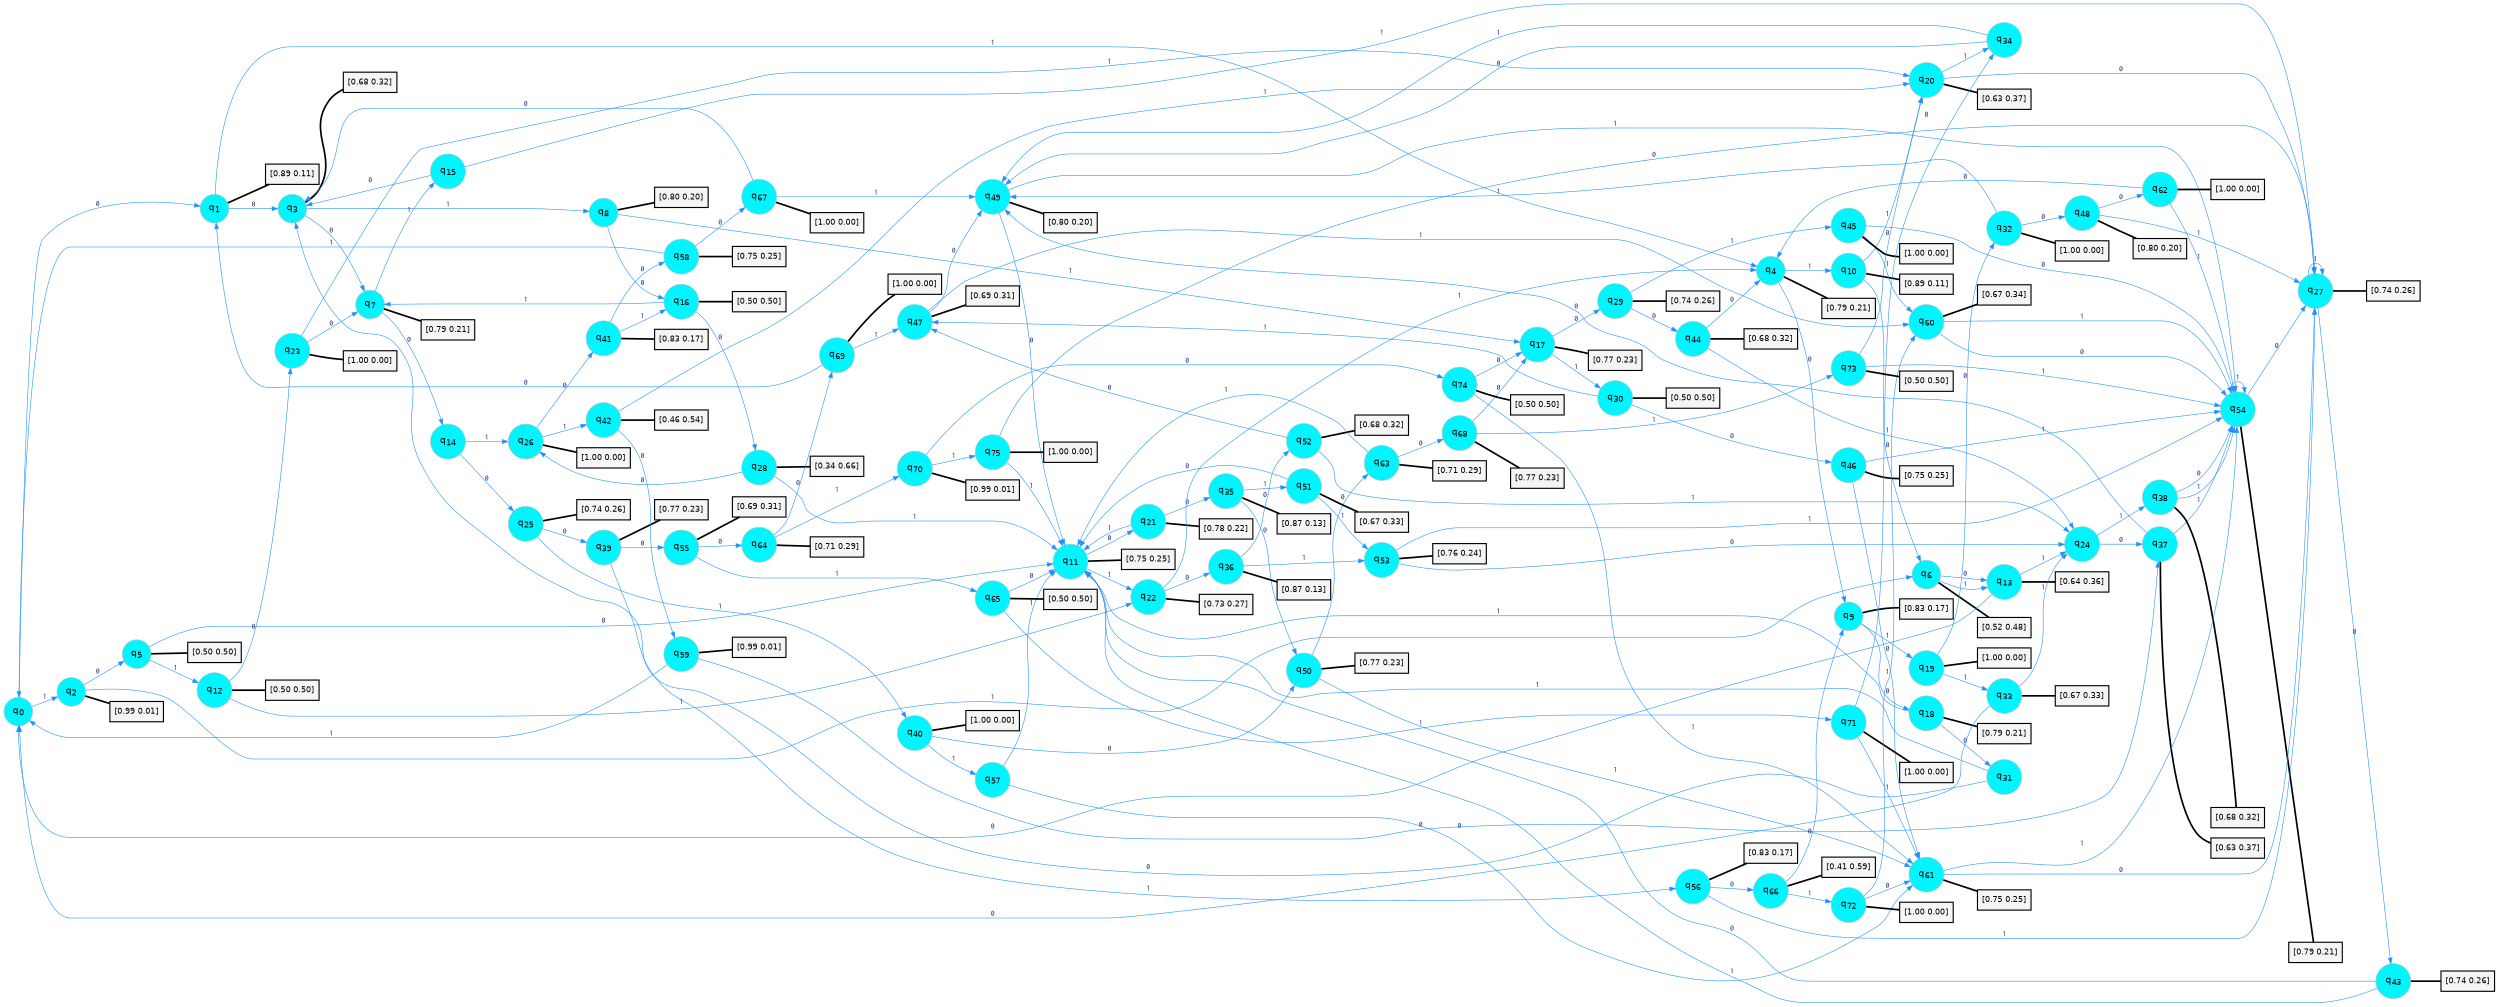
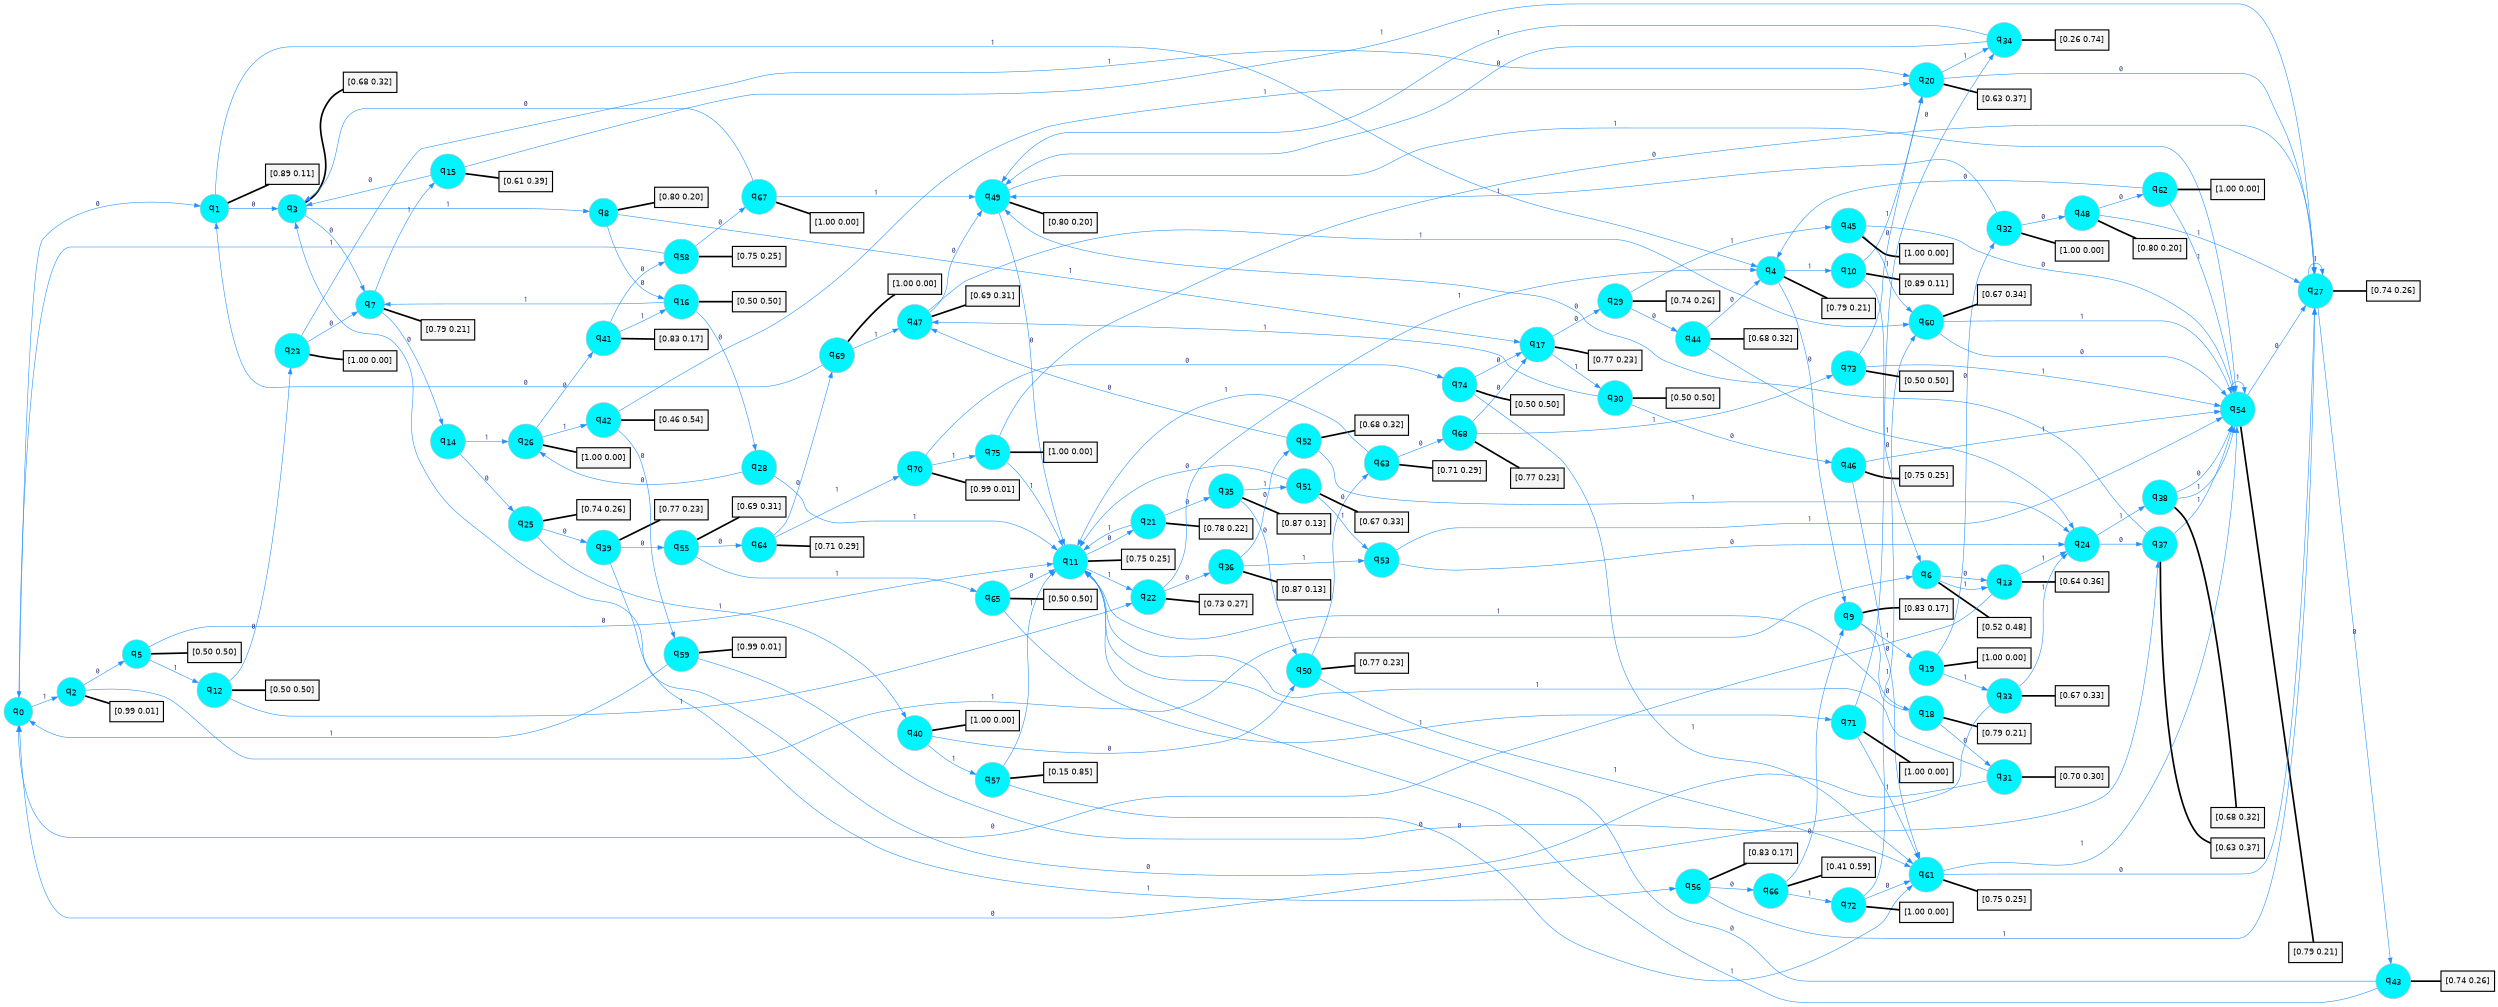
node "[0.26 0.74]": added
node "[0.61 0.39]": added
node "[0.34 0.66]": removed
node "[0.76 0.24]": removed
node "[0.15 0.85]": added
node "[0.70 0.30]": added
